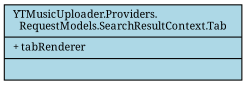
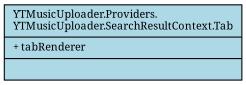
node "YTMusicUploader.Providers.": text "RequestModels.SearchResultContext.Tab" -> "YTMusicUploader.SearchResultContext.Tab"
